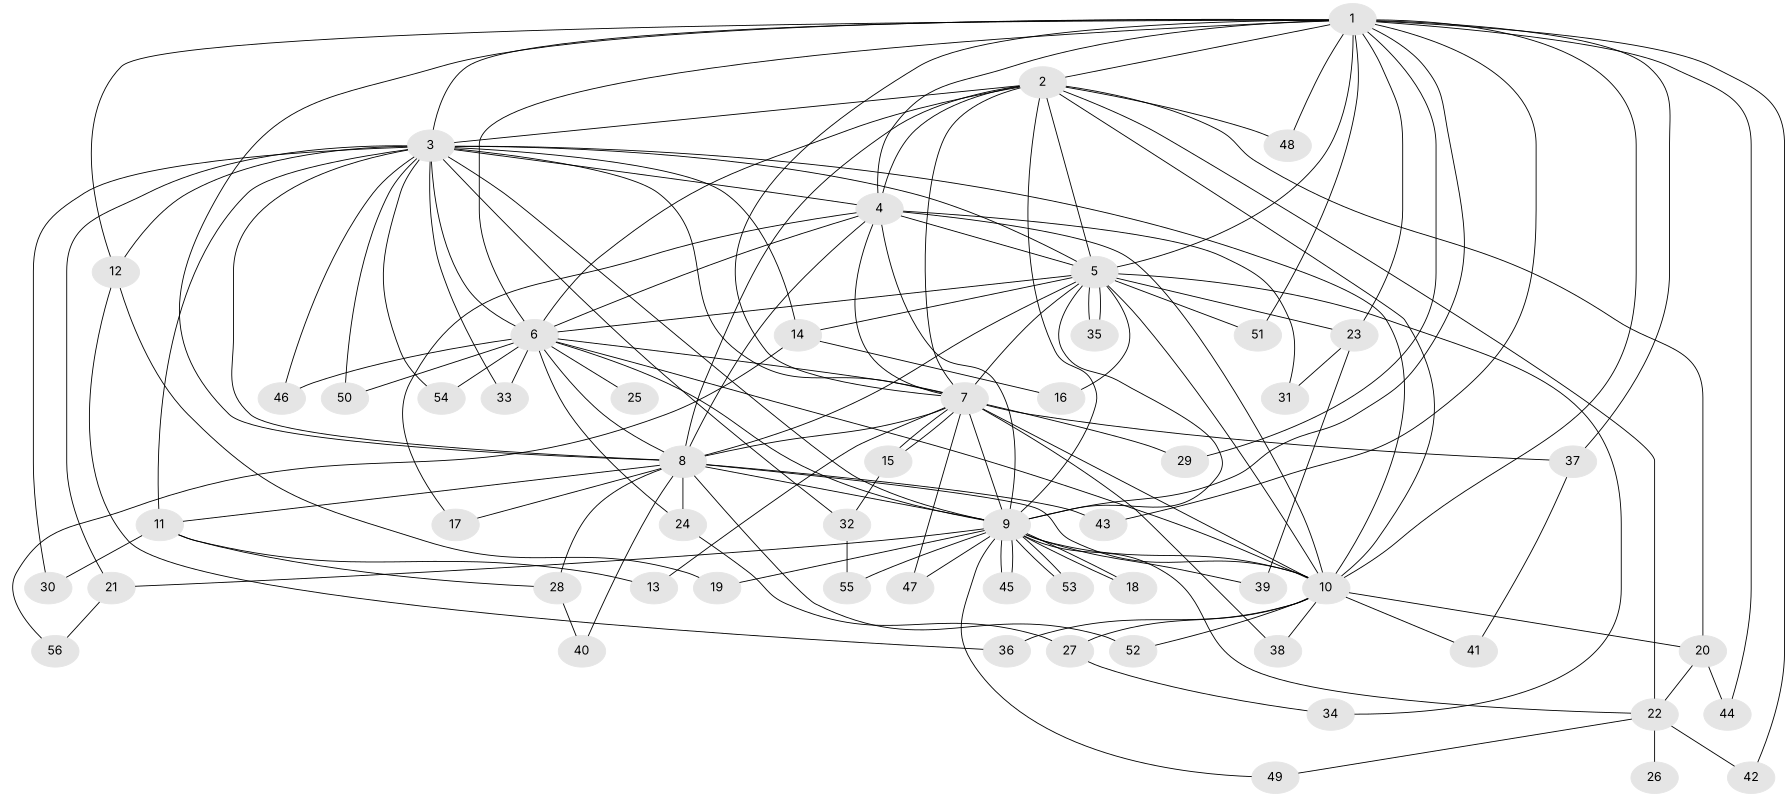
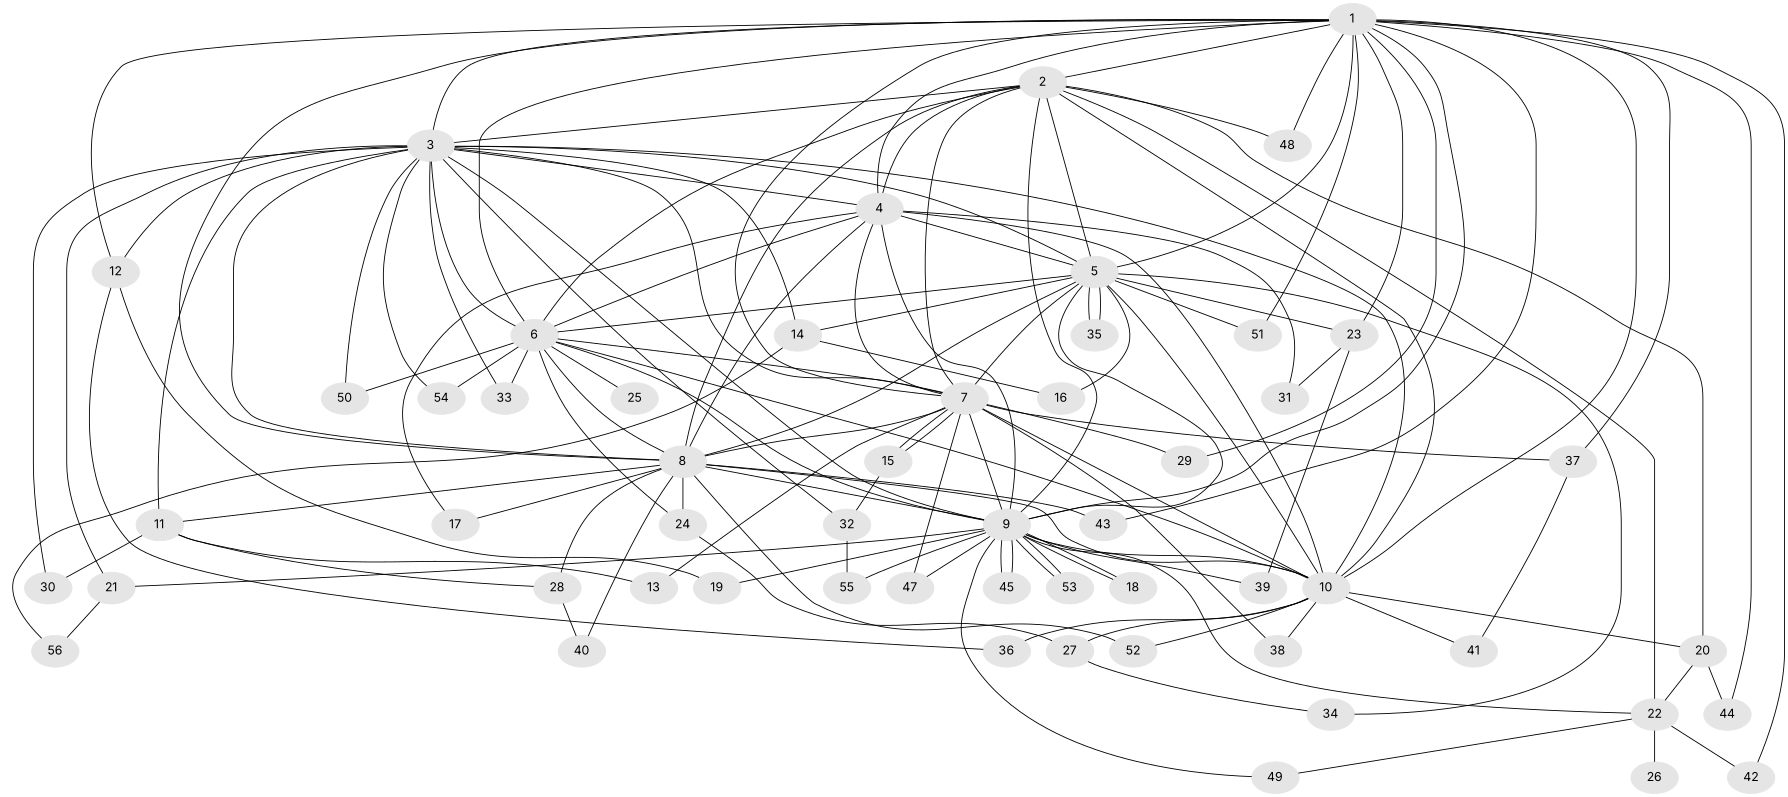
node "46": removed
